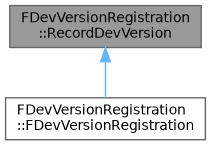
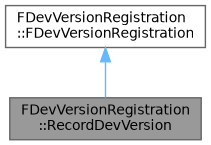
edge "FDevVersionRegistration ::FDevVersionRegistration" -> "FDevVersionRegistration ::RecordDevVersion": reversed
